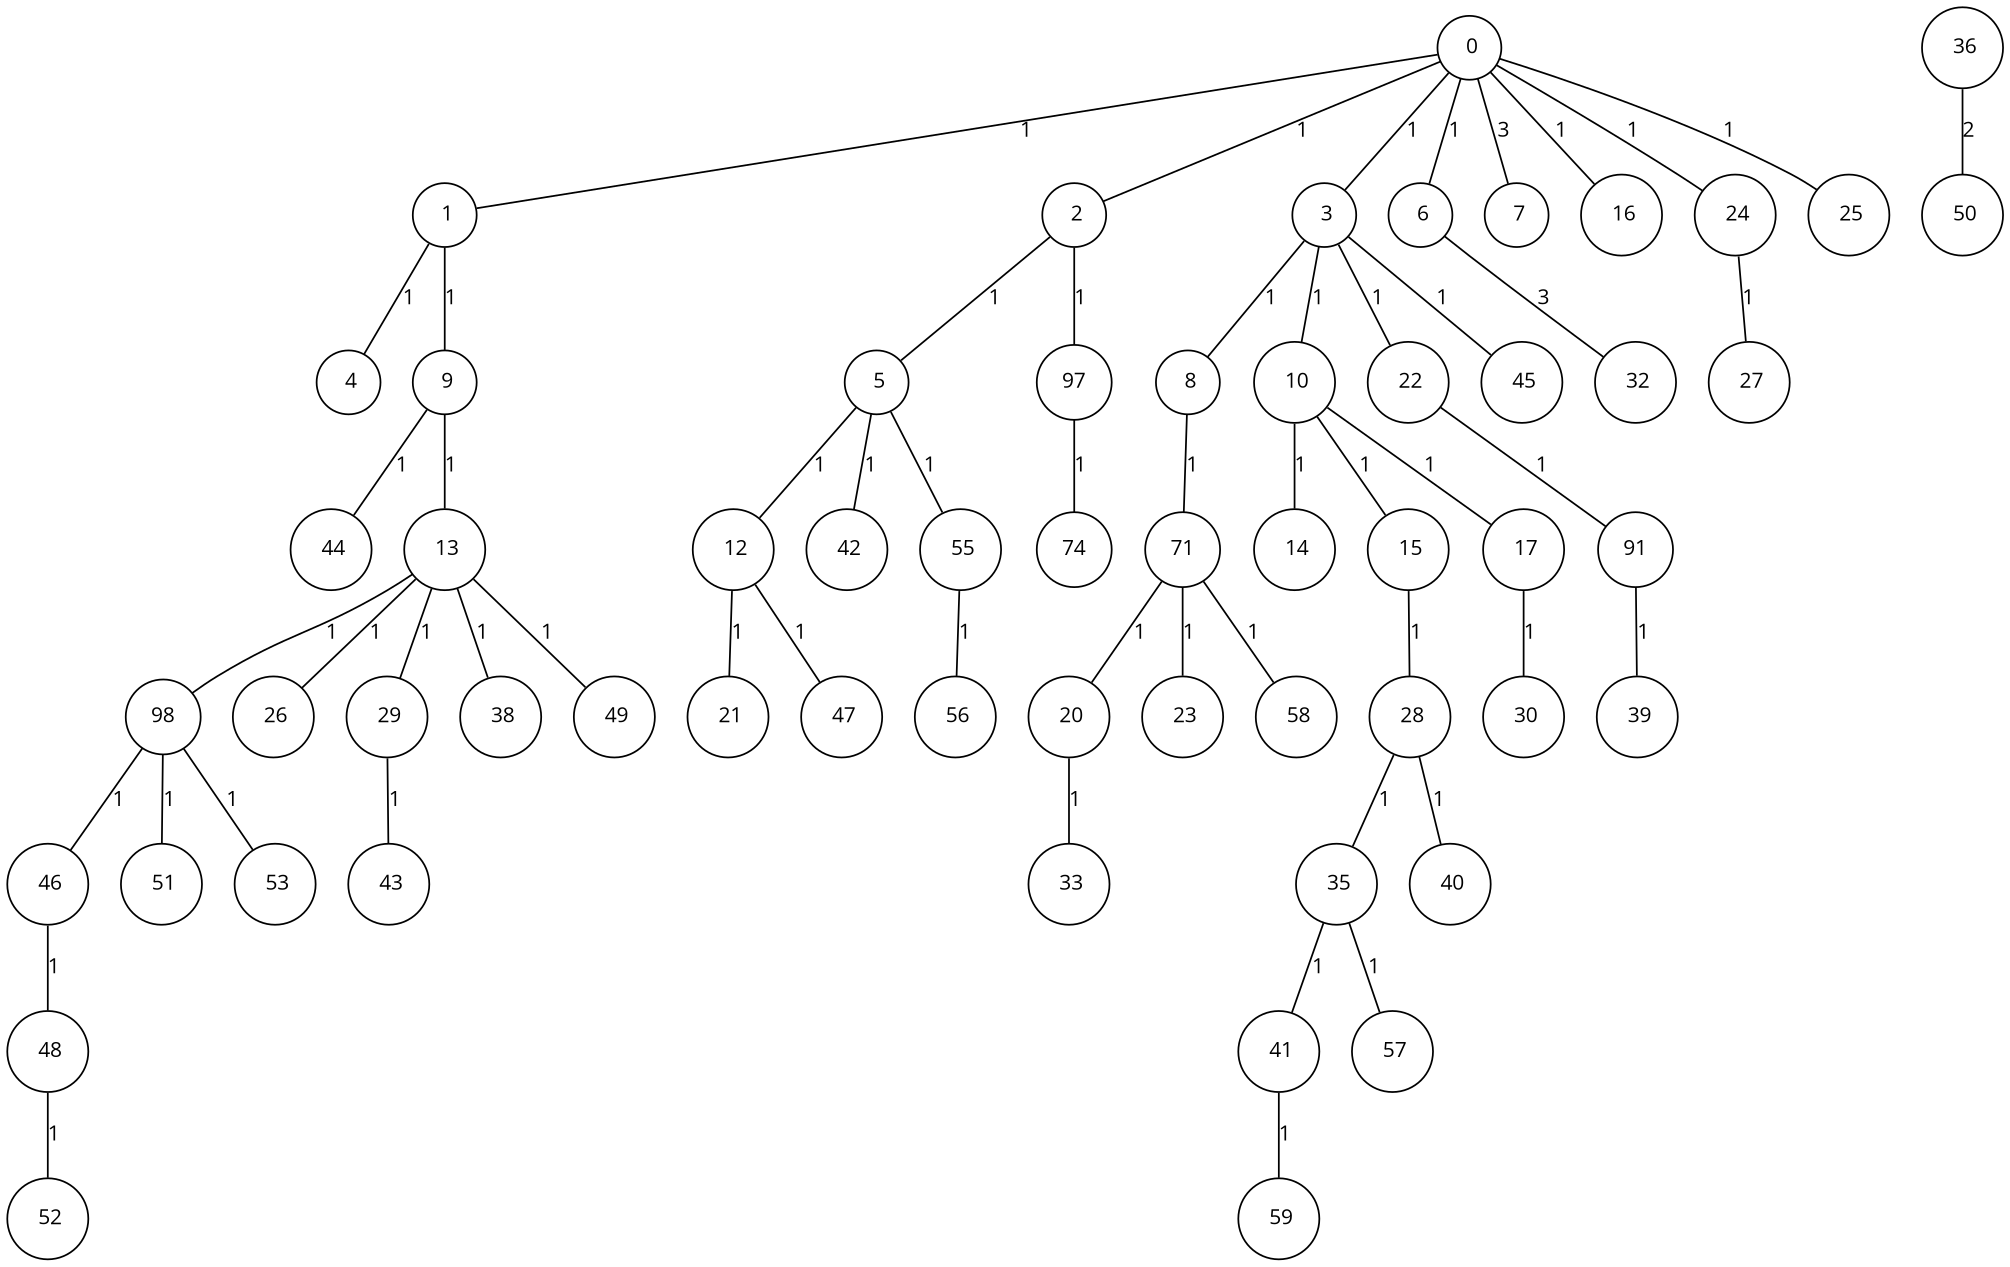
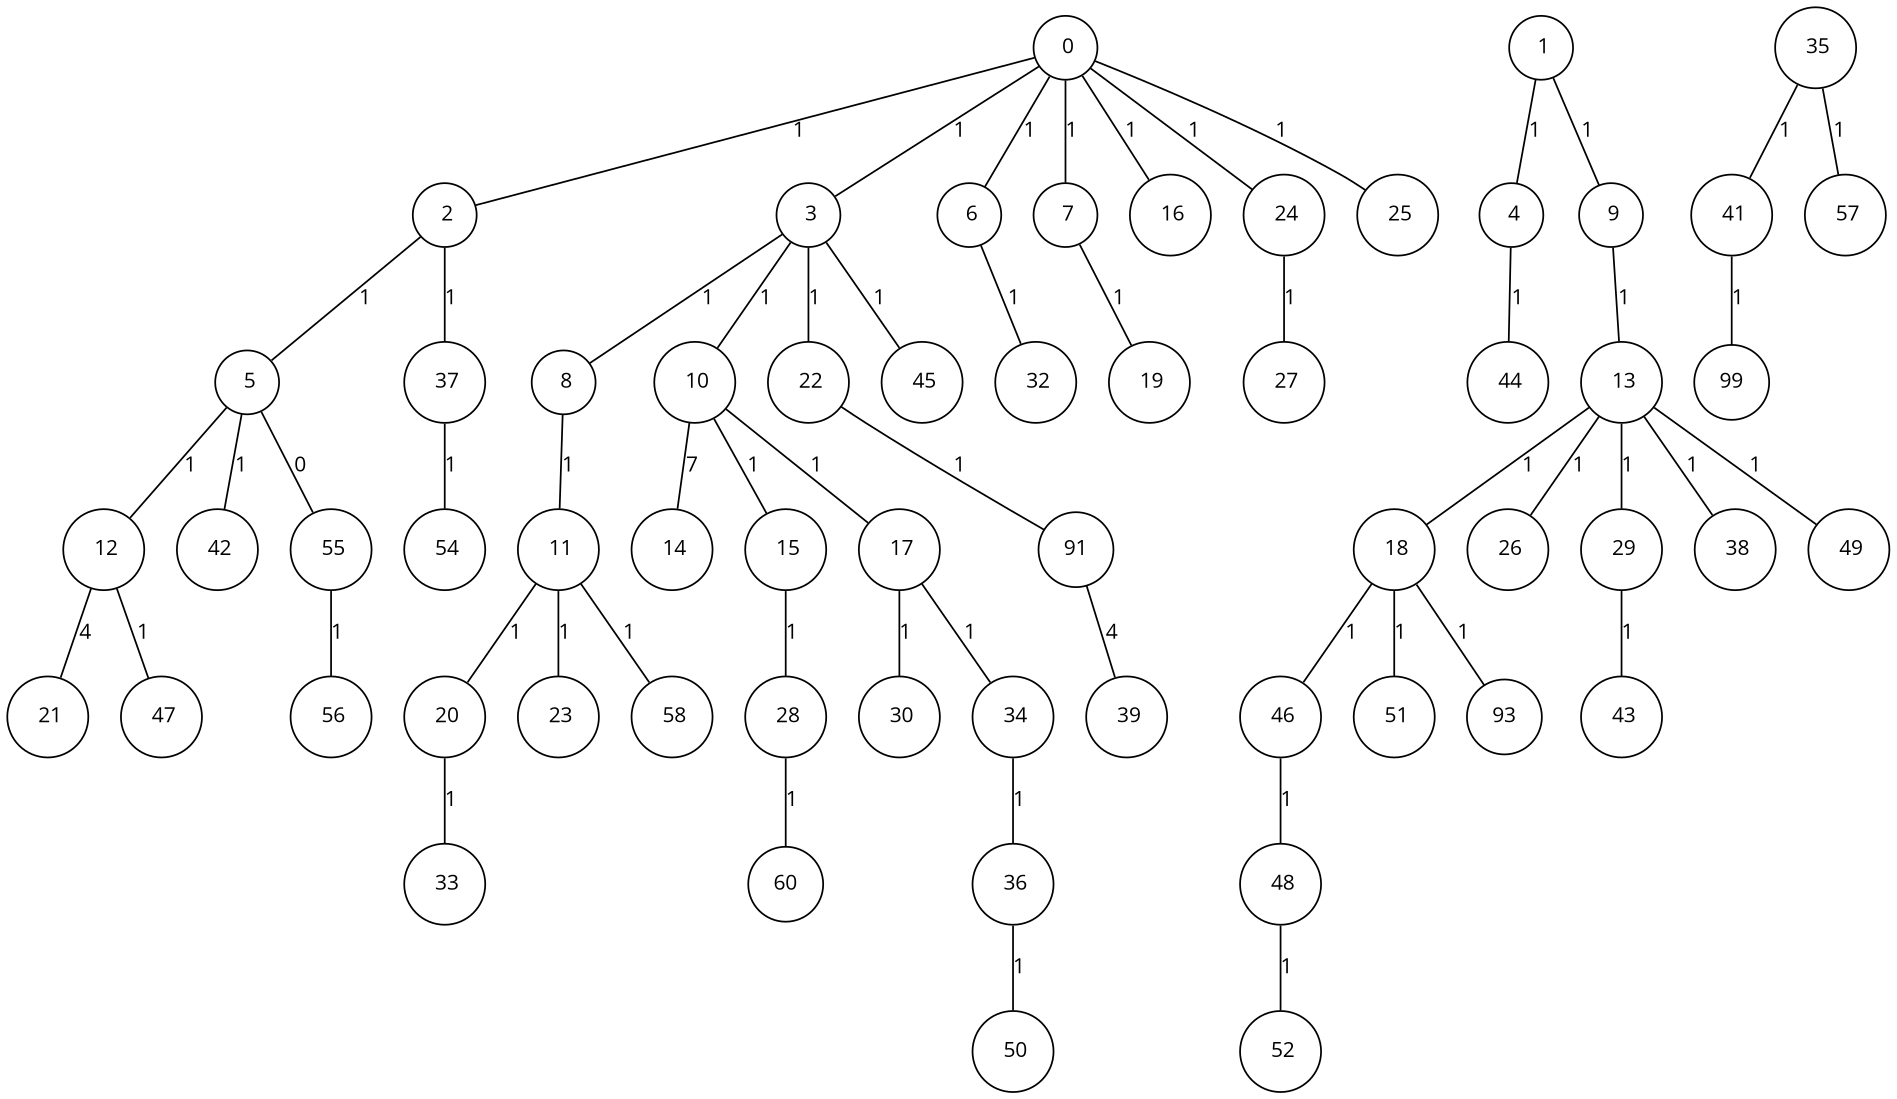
edge "0" -- "1": removed, label "1"
edge "0" -- "7": label "3" -> "1"
edge "36" -- "50": label "2" -> "1"
edge "6" -- "32": label "3" -> "1"
node "97": label "97" -> "37"
node "19": added
edge "9" -- "44": now "4" -- "44"
edge "5" -- "55": label "1" -> "0"
edge "10" -- "14": label "1" -> "7"
node "74": label "74" -> "54"
node "71": label "71" -> "11"
edge "12" -- "21": label "1" -> "4"
edge "91" -- "39": label "1" -> "4"
node "98": label "98" -> "18"
node "34": added
edge "28" -- "35": removed, label "1"
node "53": label "53" -> "93"
node "40": label "40" -> "60"
node "59": label "59" -> "99"
